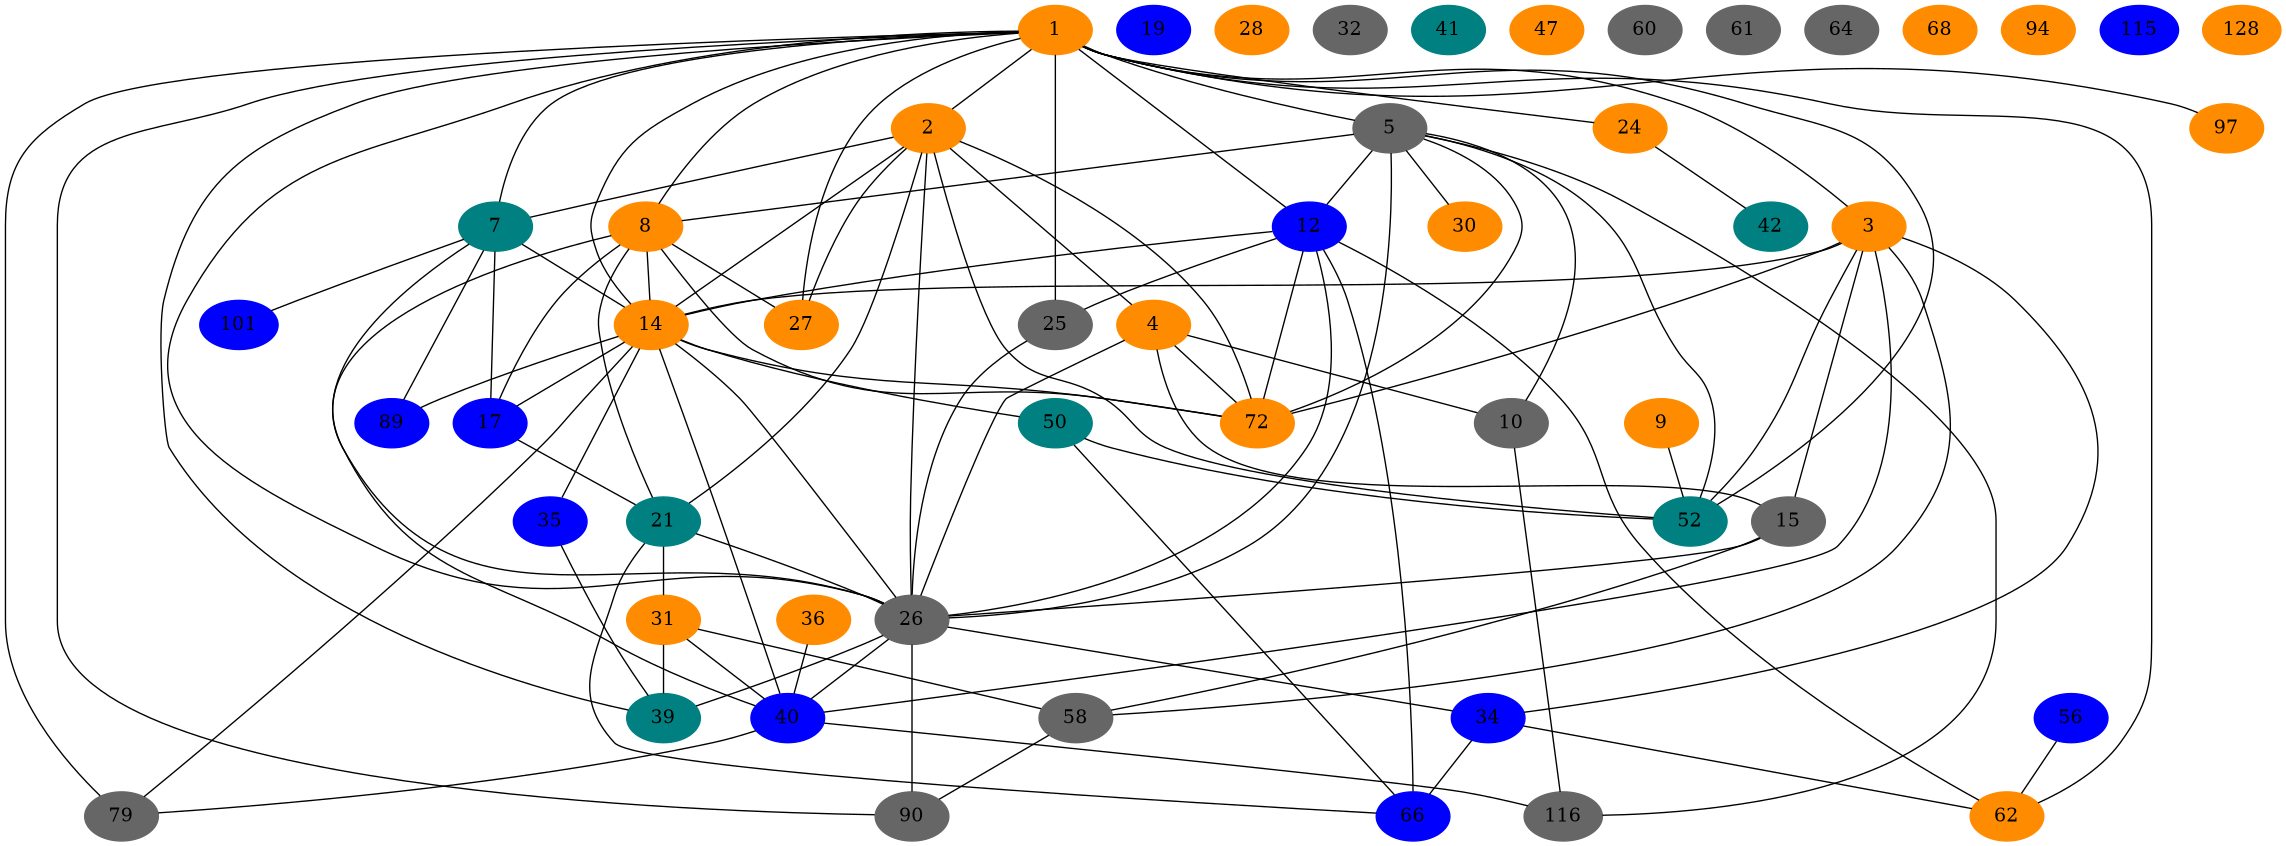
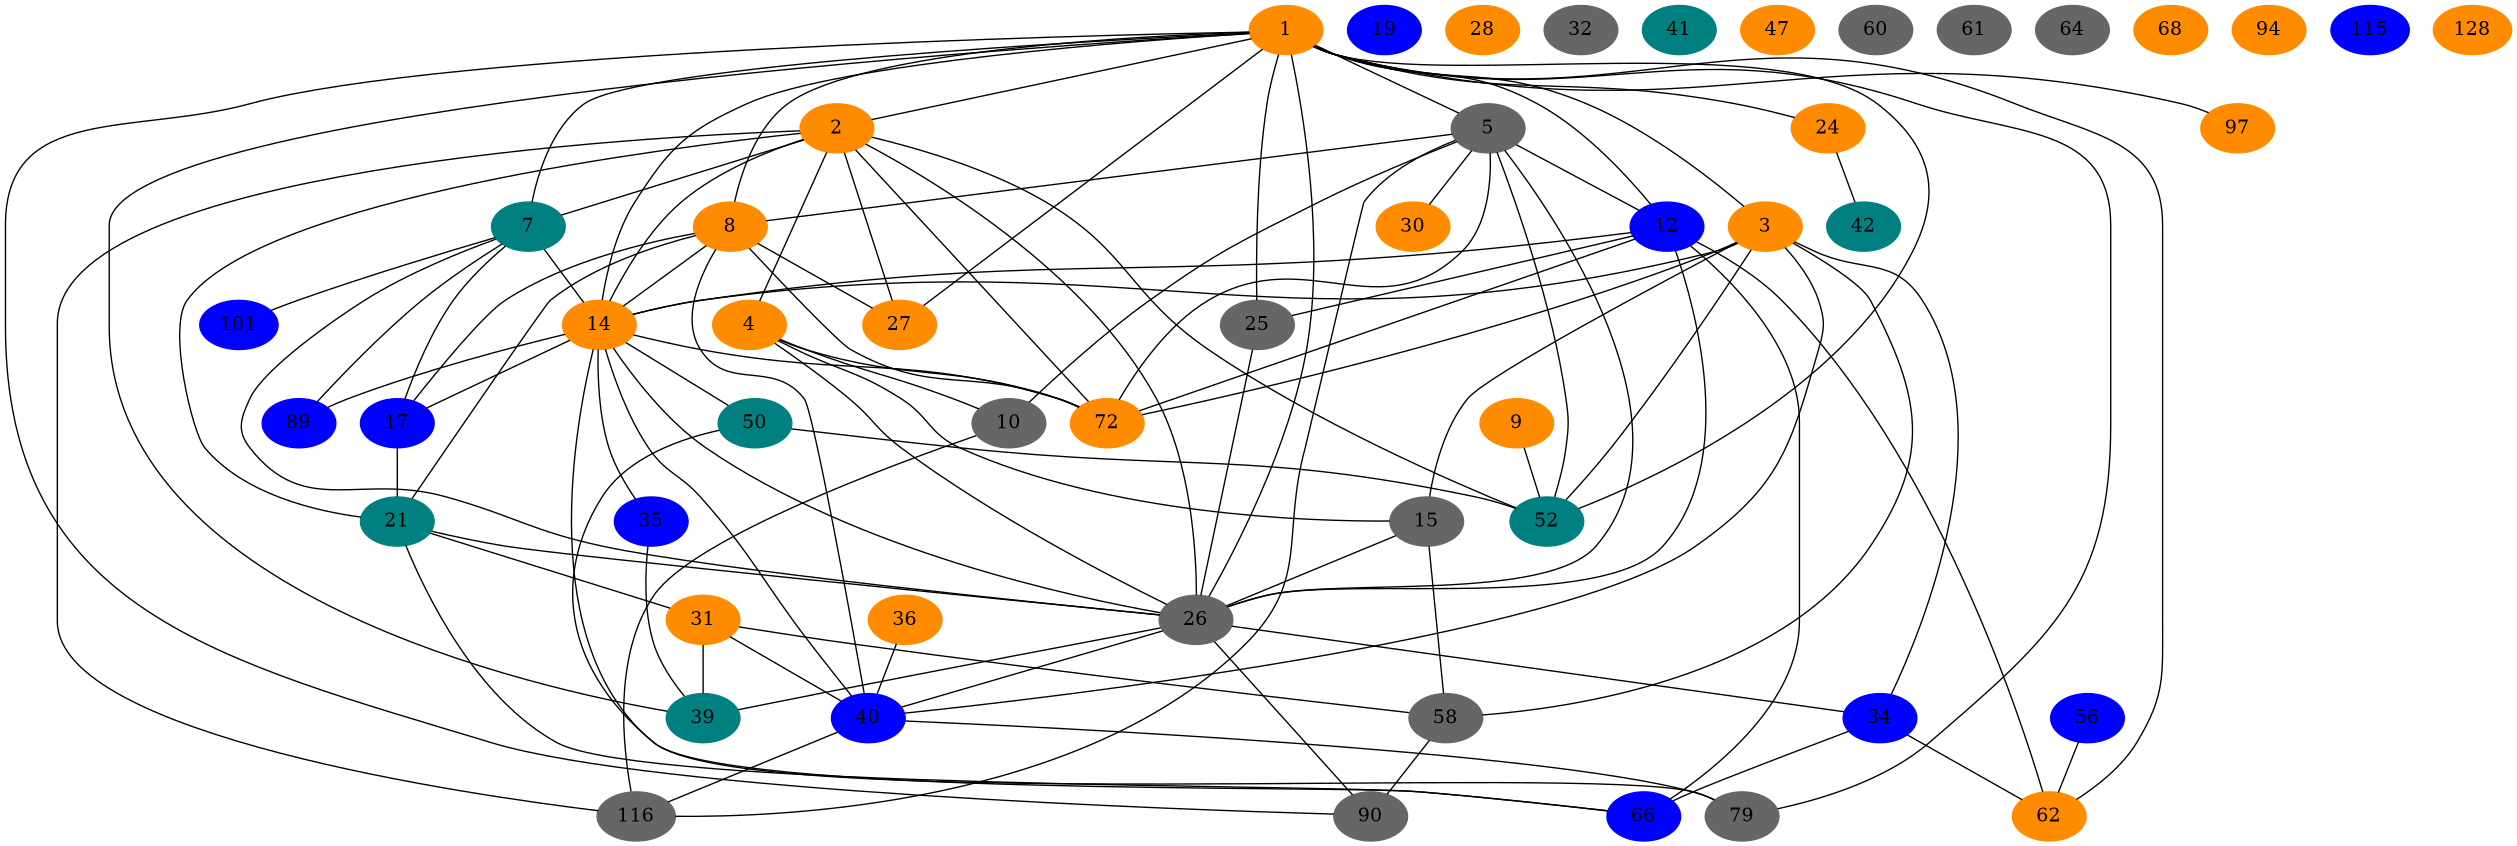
edge "2" -- "116": added
